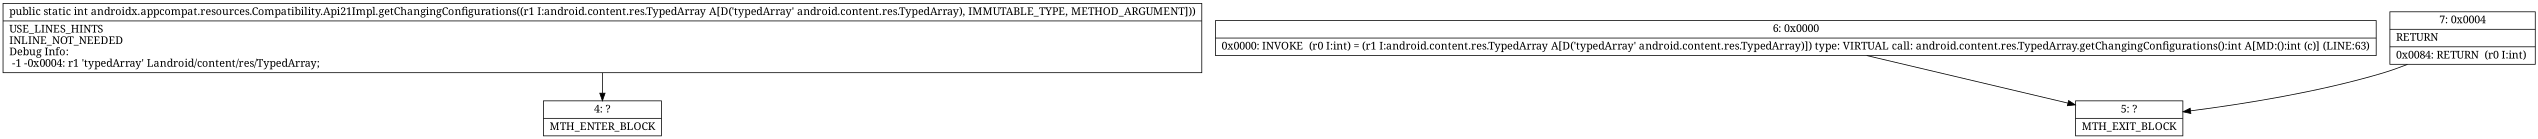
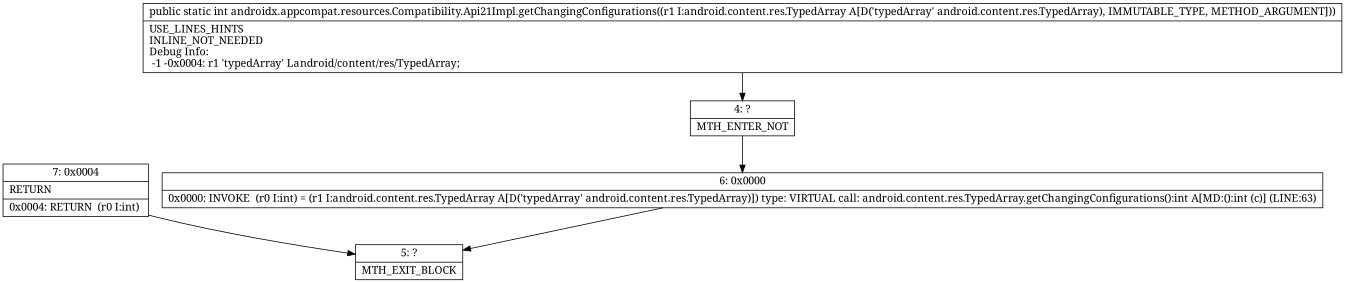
node "7: 0x0004": text "0x0084: RETURN  (r0 I:int)" -> "0x0004: RETURN  (r0 I:int)"
node "4: ?": text "MTH_ENTER_BLOCK" -> "MTH_ENTER_NOT"
edge "4: ?" -> "6: 0x0000": added
